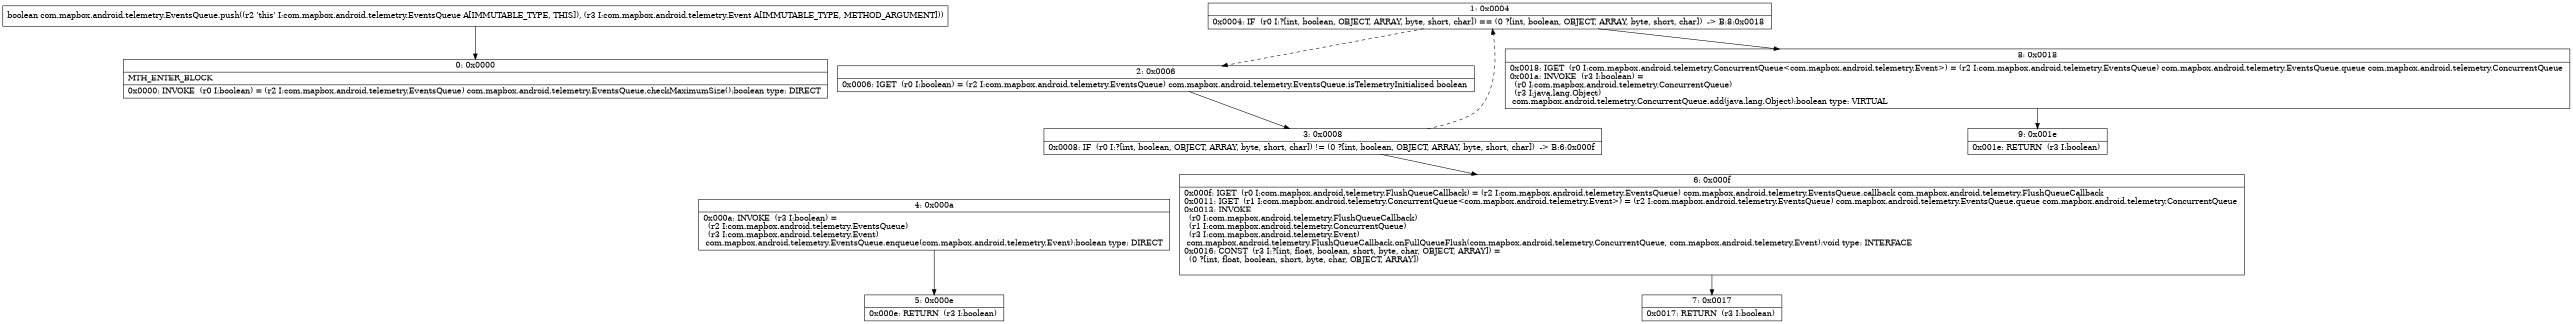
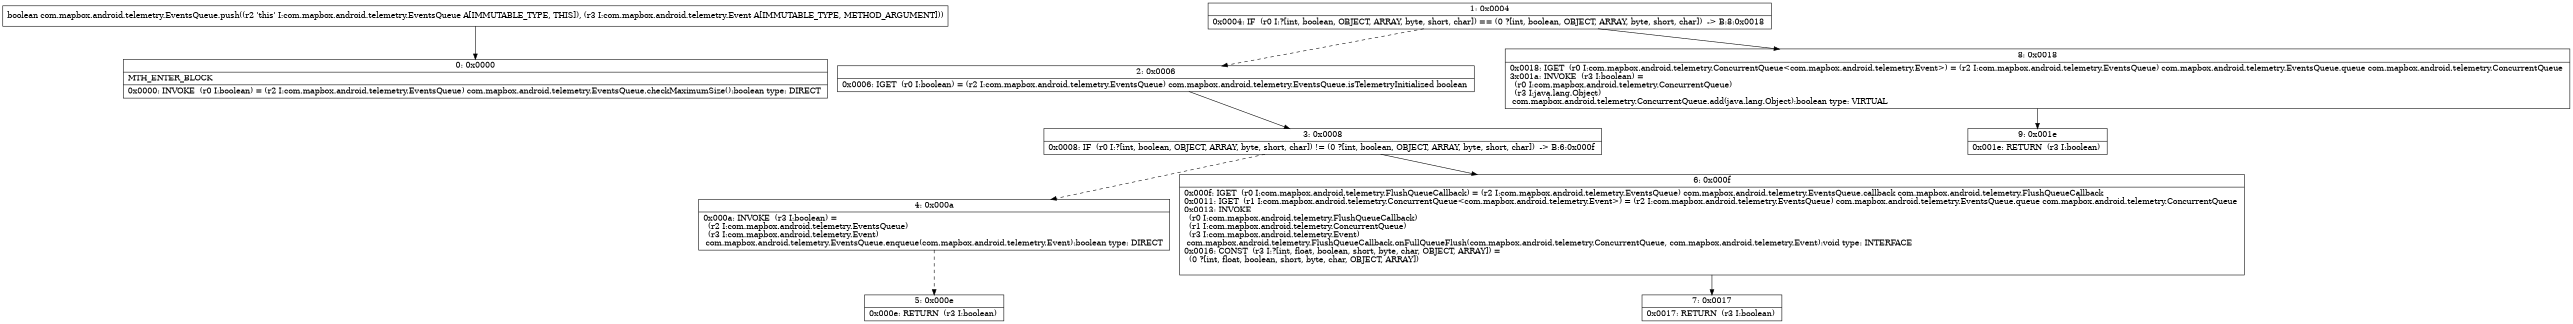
node "8: 0x0018": text "0x001a: INVOKE  (r3 I:boolean) =" -> "3x001a: INVOKE  (r3 I:boolean) ="
edge "3: 0x0008" -> "1: 0x0004": now "3: 0x0008" -> "4: 0x000a"
edge "4: 0x000a" -> "5: 0x000e": style solid -> dashed
